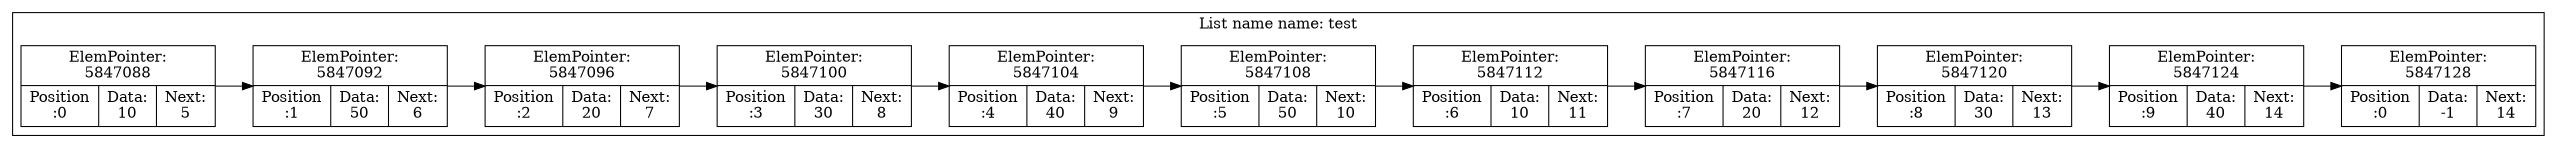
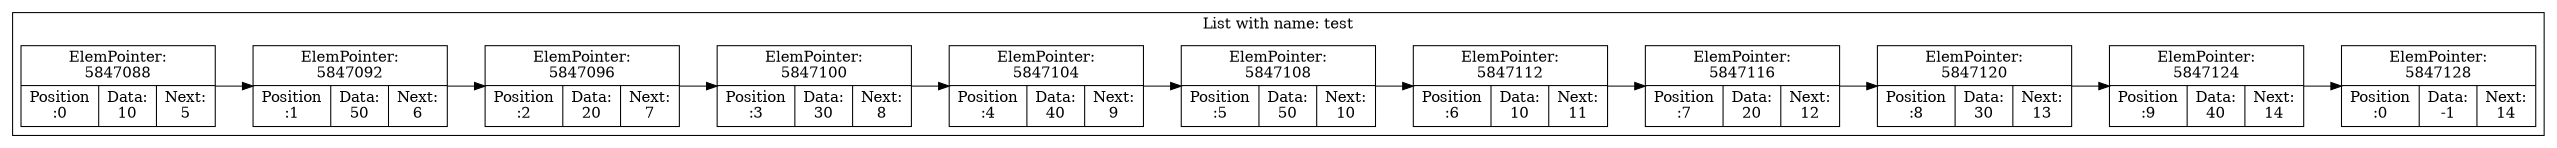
cluster "List name name: test": label "List name name: test" -> "List with name: test"
